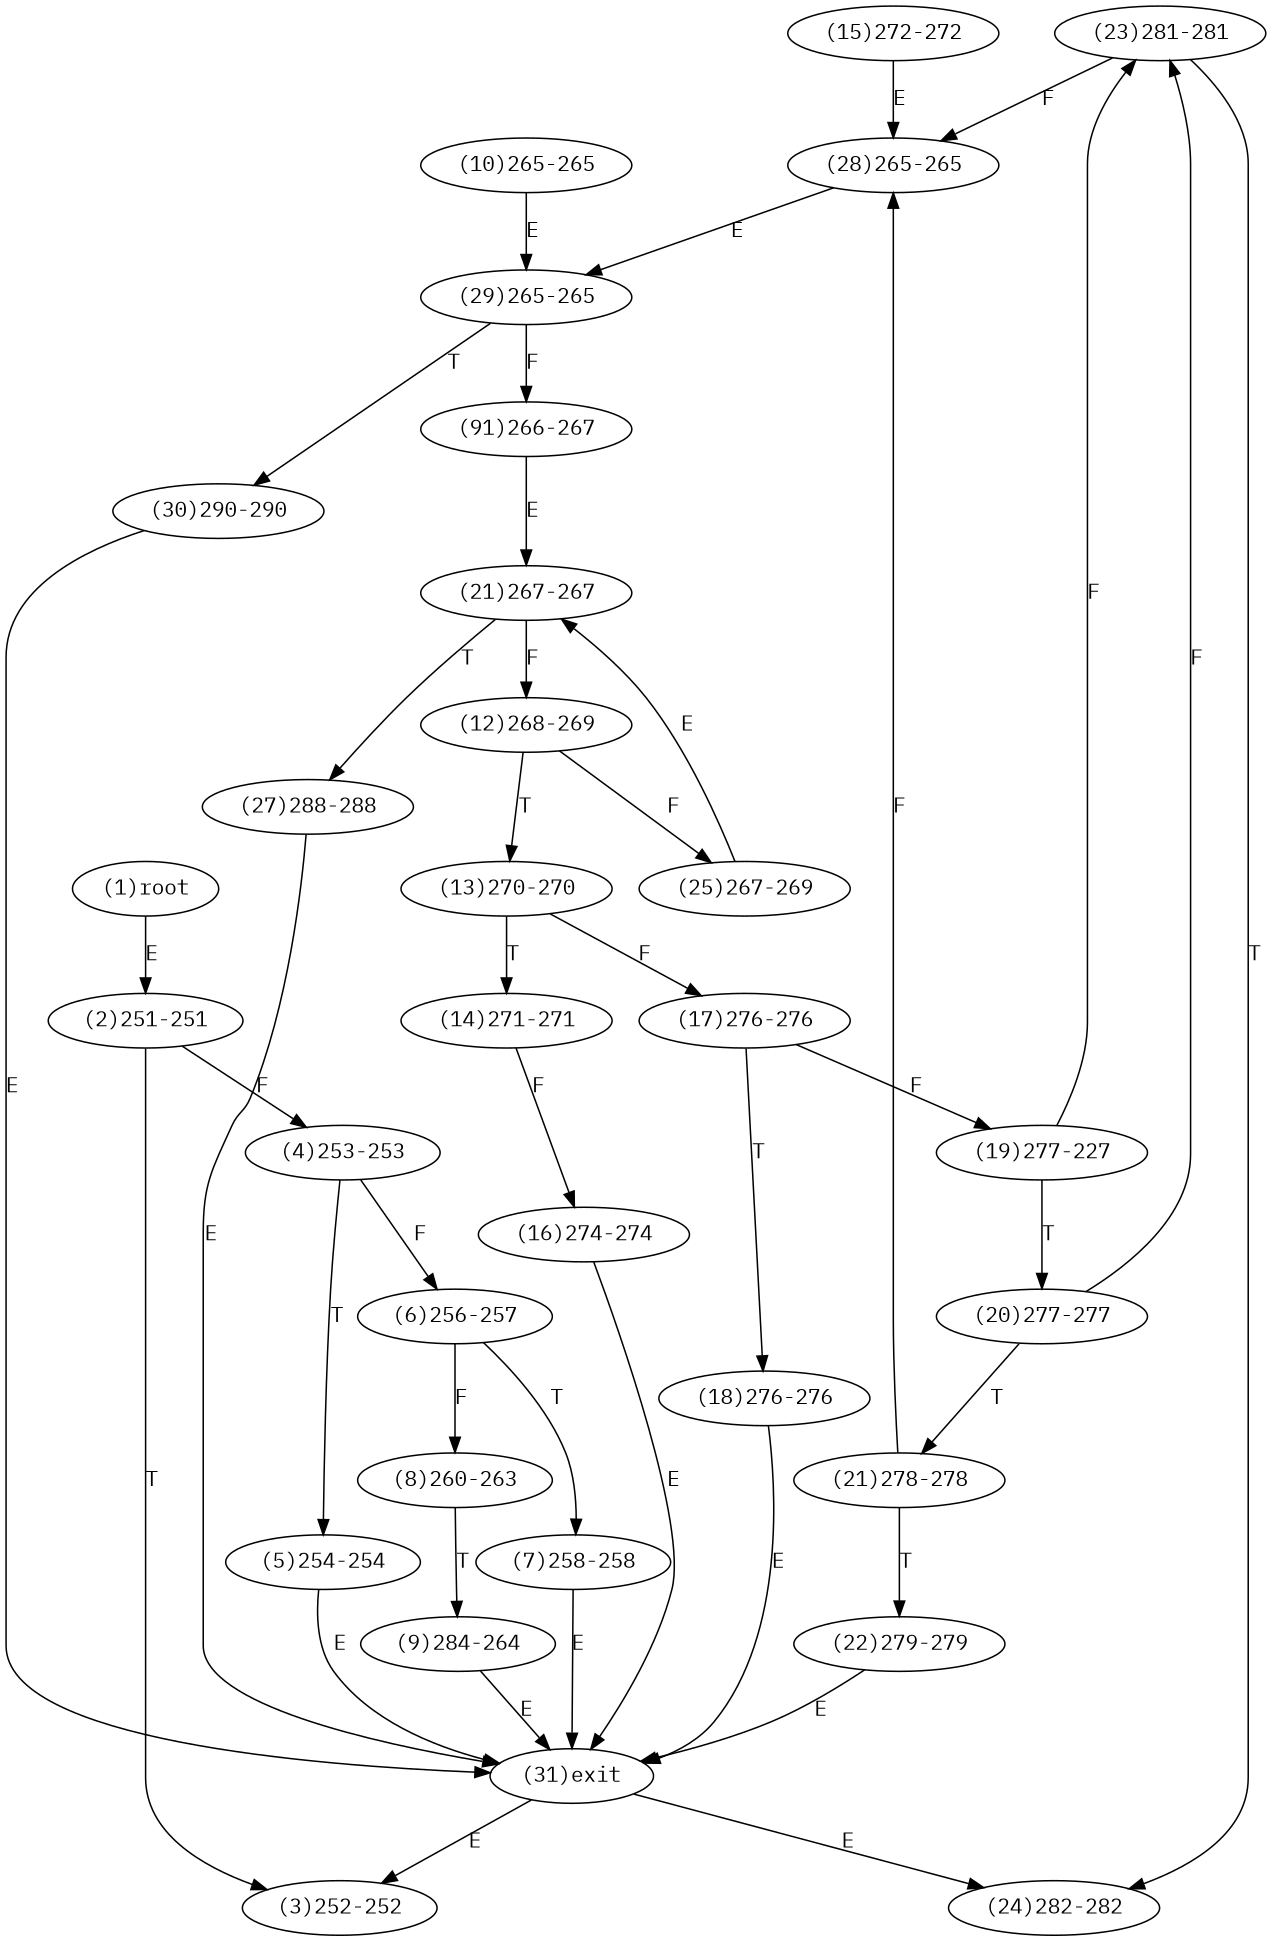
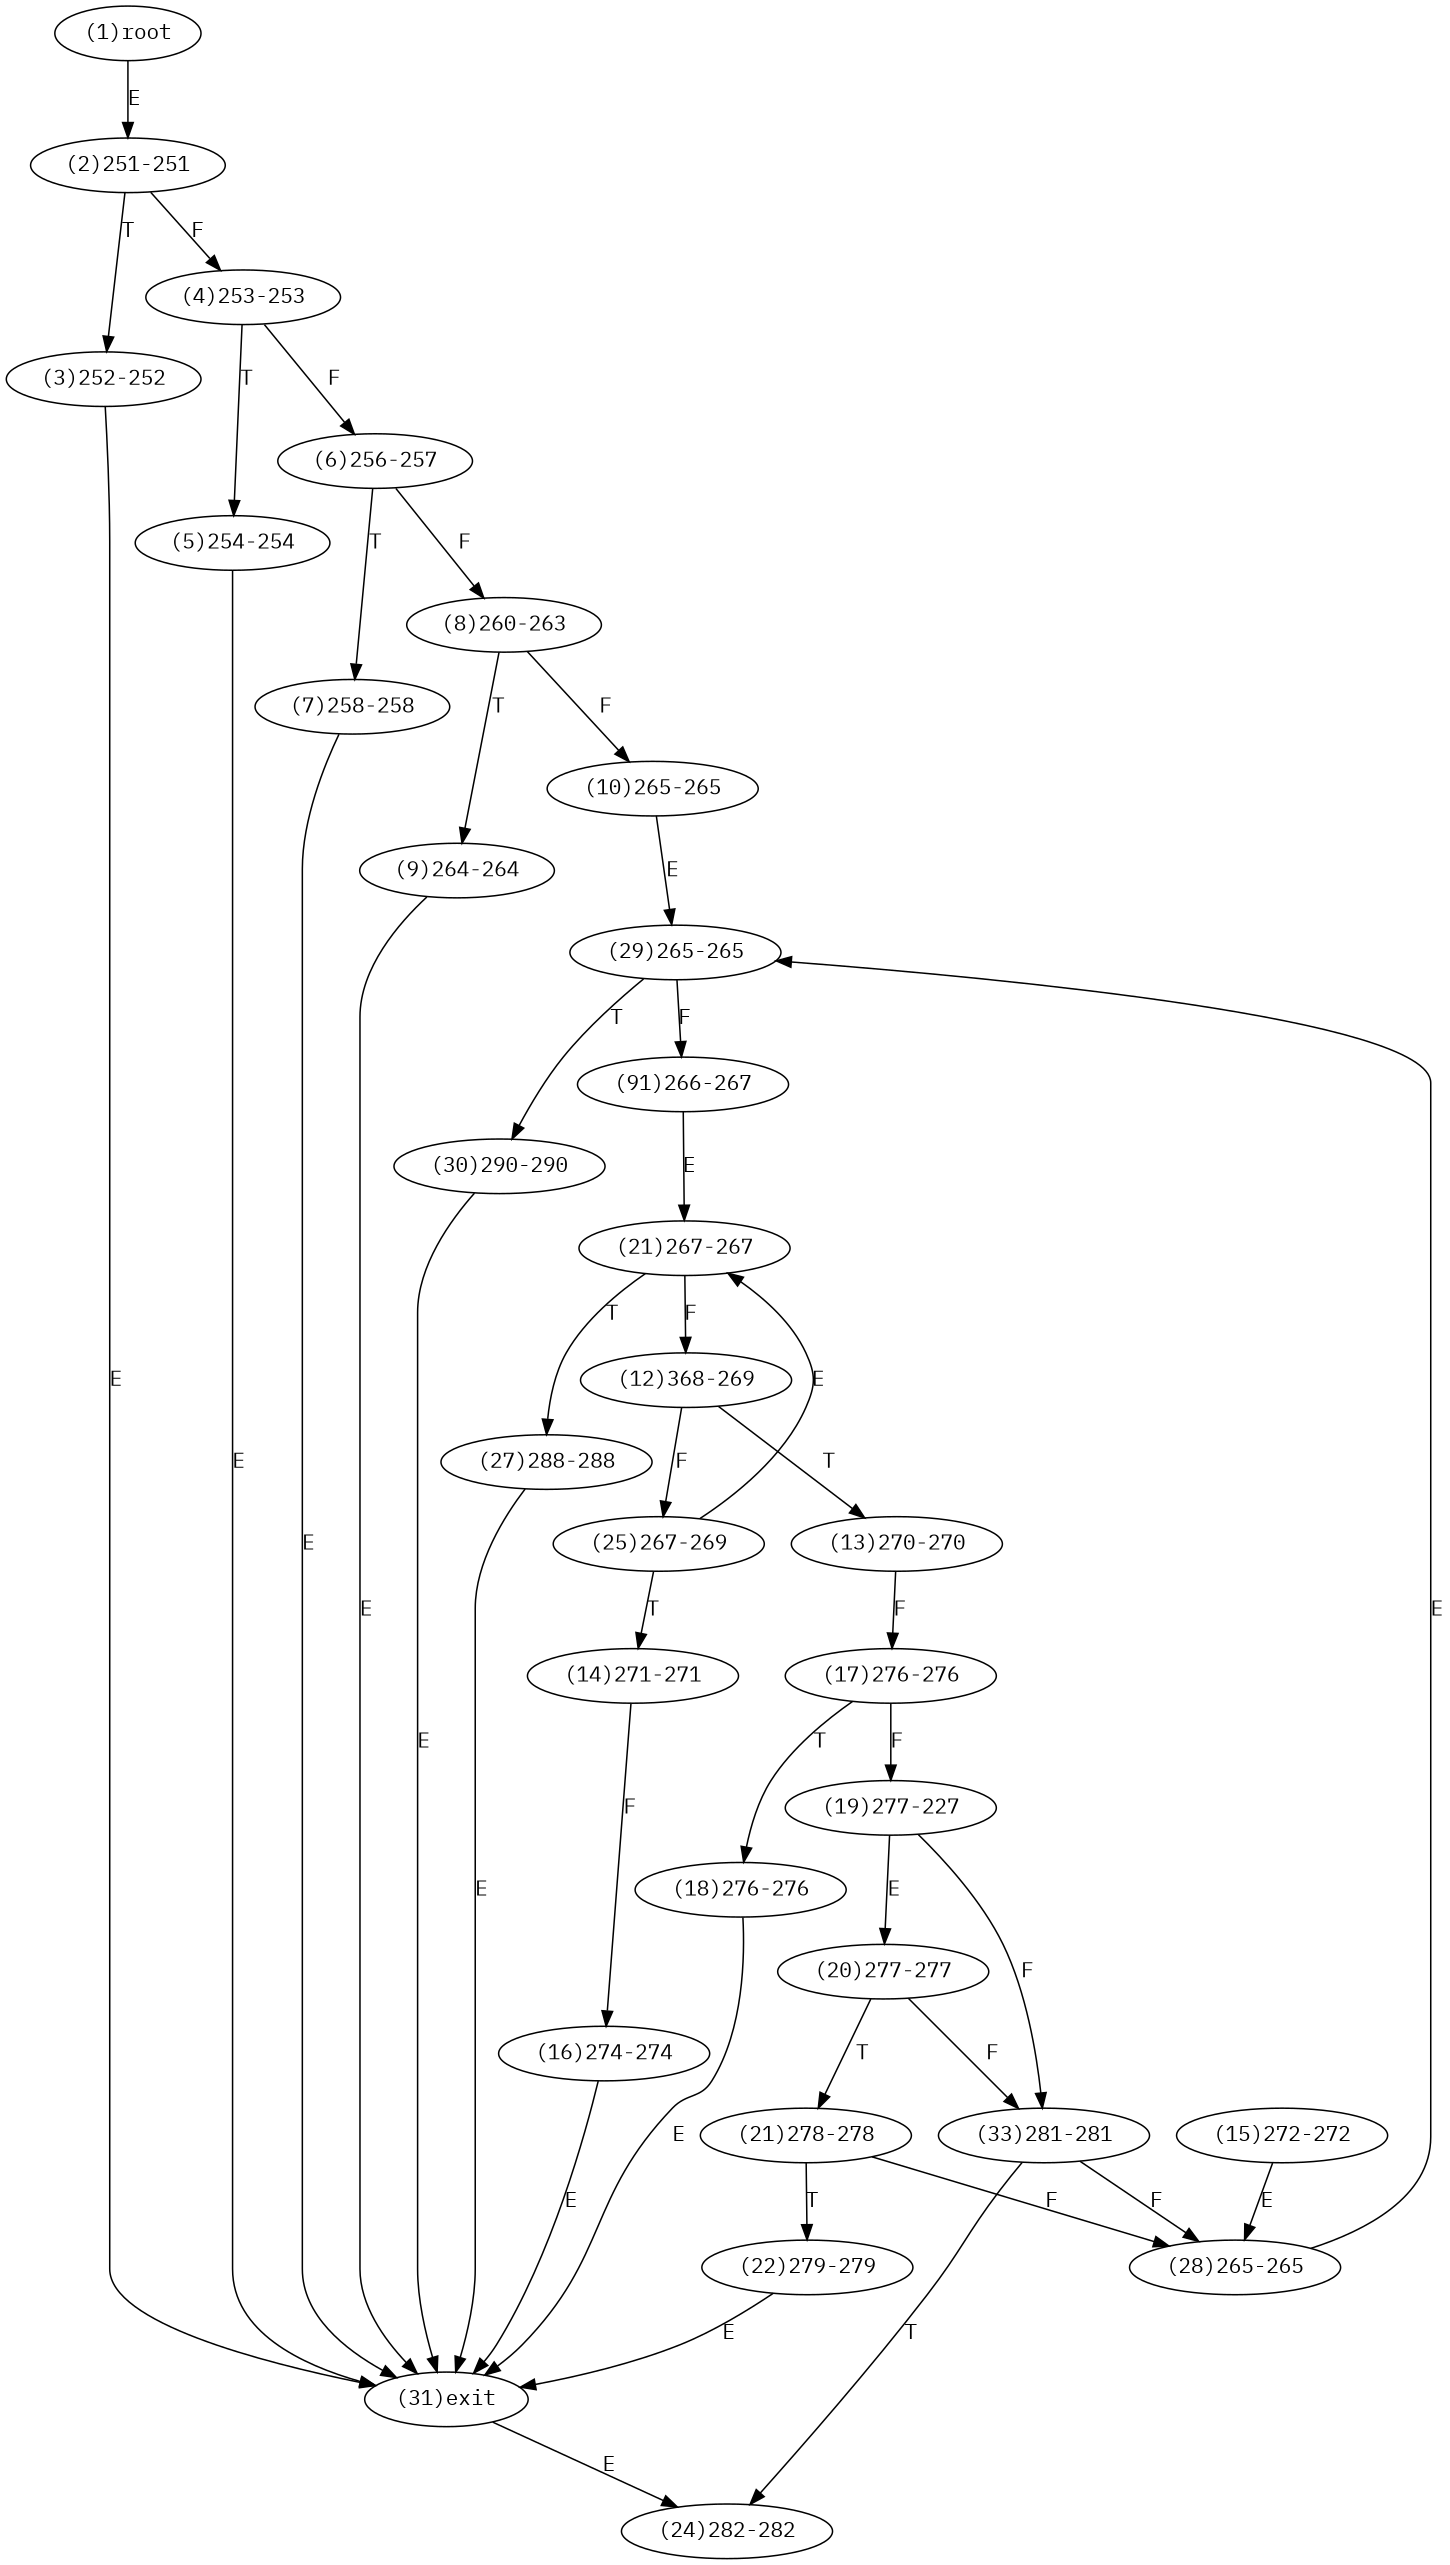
node "(23)281-281": label "(23)281-281" -> "(33)281-281"
edge "(8)260-263" -> "(10)265-265": added, label "F"
node "(12)268-269": label "(12)268-269" -> "(12)368-269"
edge "(13)270-270" -> "(14)271-271": now "(25)267-269" -> "(14)271-271"
edge "(19)277-227" -> "(20)277-277": label "T" -> "E"
node "(9)284-264": label "(9)284-264" -> "(9)264-264"
edge "(31)exit" -> "(3)252-252": reversed
